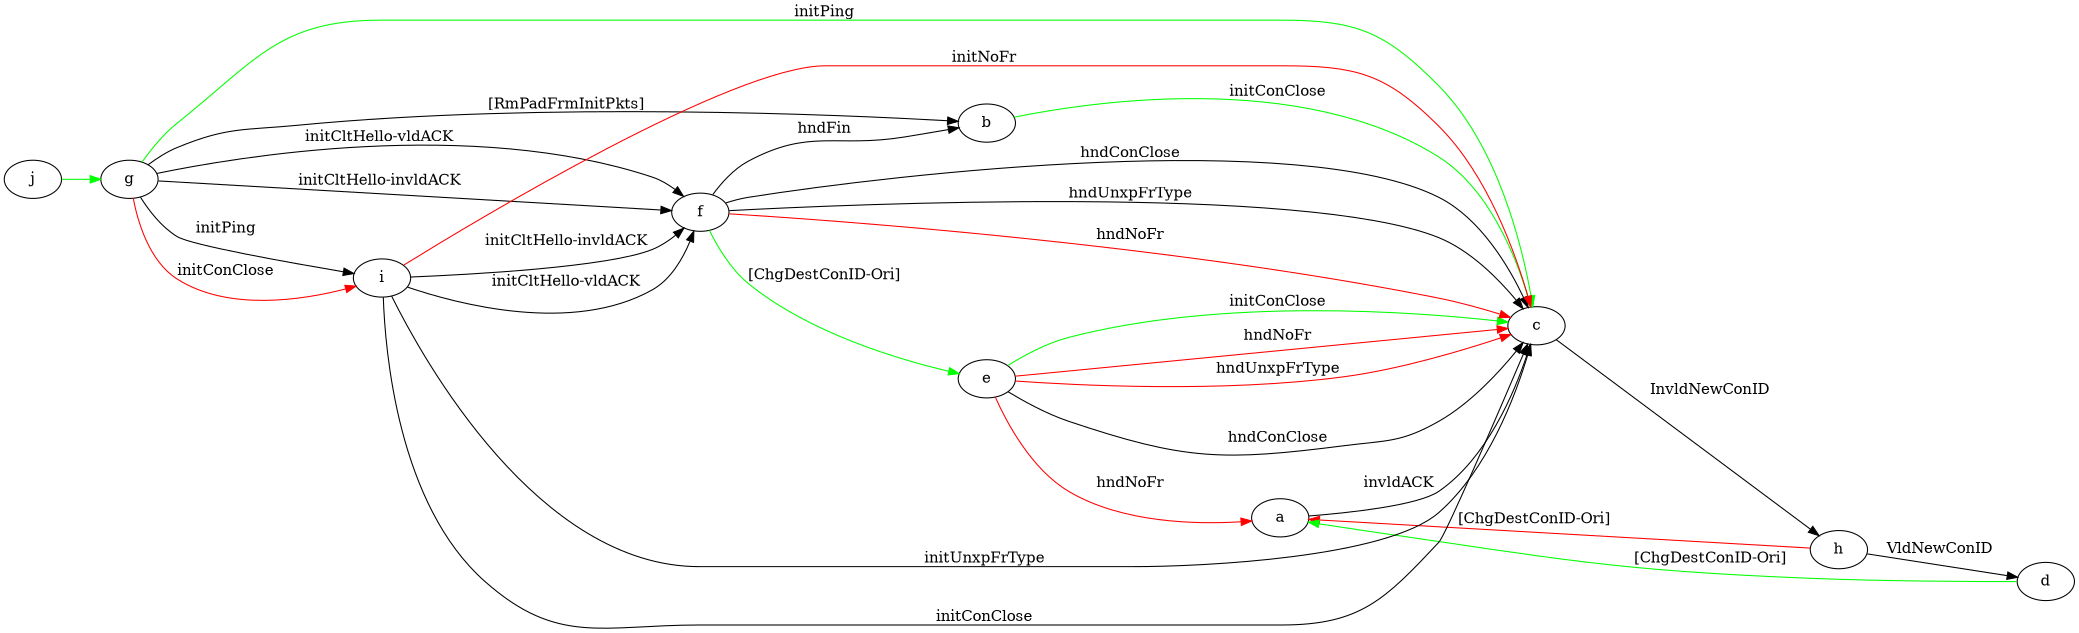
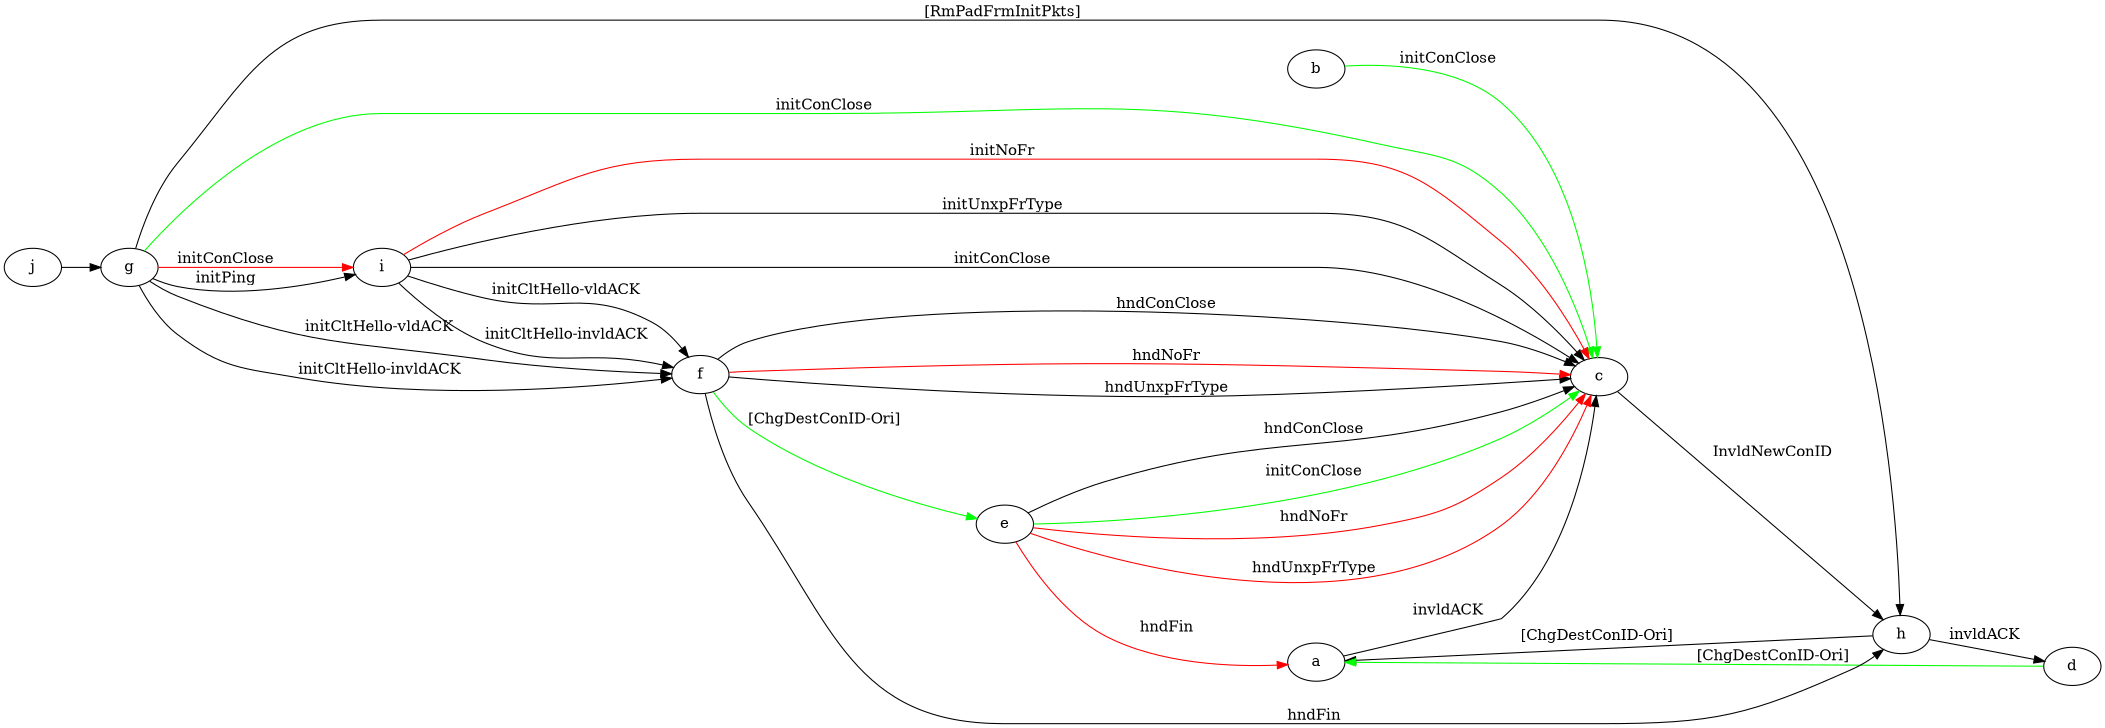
edge "g" -> "c": label "initPing " -> "initConClose "
edge "g" -> "b": now "g" -> "h"
edge "f" -> "b": now "f" -> "h"
edge "j" -> "g": color green -> black
edge "e" -> "a": label "hndNoFr " -> "hndFin "
edge "h" -> "a": color red -> black
edge "h" -> "d": label "VldNewConID " -> "invldACK "
